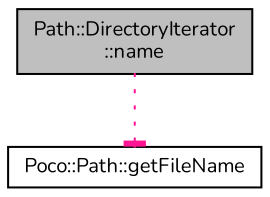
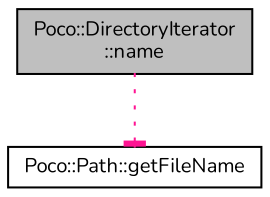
node "Path::DirectoryIterator ::name": label "Path::DirectoryIterator ::name" -> "Poco::DirectoryIterator ::name"
